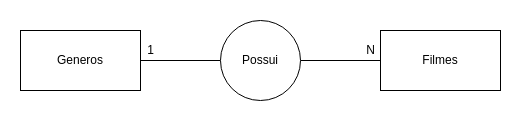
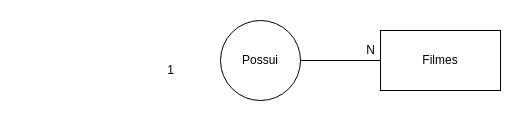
node "1": moved (151, 51) -> (171, 71)
node "Generos": removed
edge "Generos" -- "Possui": removed
